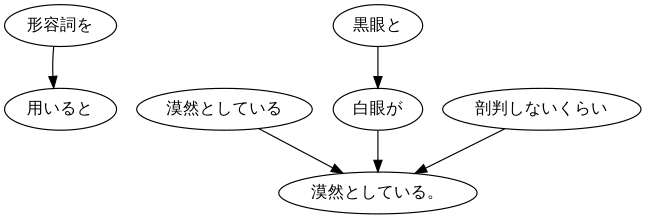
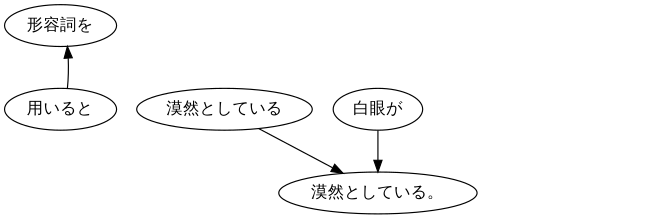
node "黒眼と": removed
edge "形容詞を" -> "用いると": reversed
node "剖判しないくらい": removed
